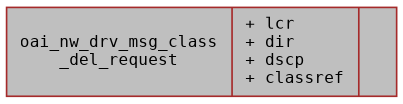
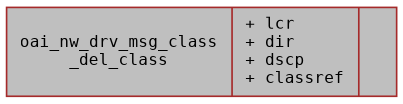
node "oai_nw_drv_msg_class": text "_del_request" -> "_del_class"
